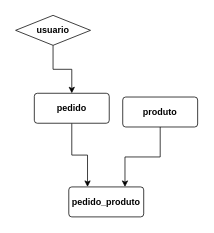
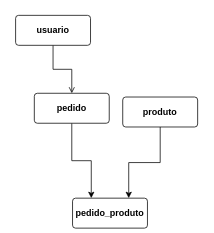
node "usuario": shape diamond -> rounded rectangle
edge "usuario" -> "pedido": arrowhead classic -> open
node "pedido_produto": moved (106, 202) -> (110, 213)
